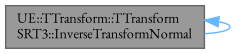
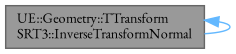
node "UE::TTransform::TTransform SRT3::InverseTransformNormal": label "UE::TTransform::TTransform SRT3::InverseTransformNormal" -> "UE::Geometry::TTransform SRT3::InverseTransformNormal"
